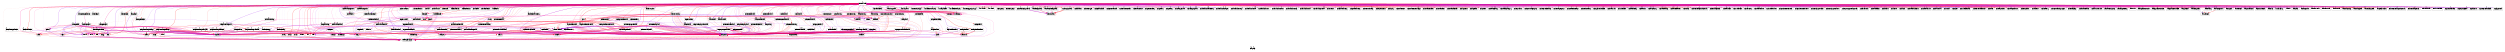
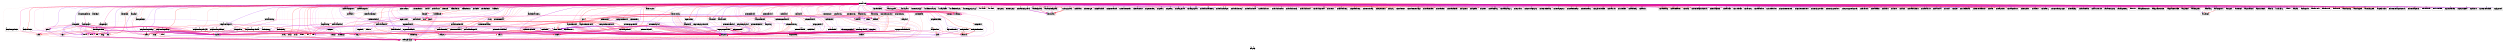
node "scsi_ata_pass_16": removed
